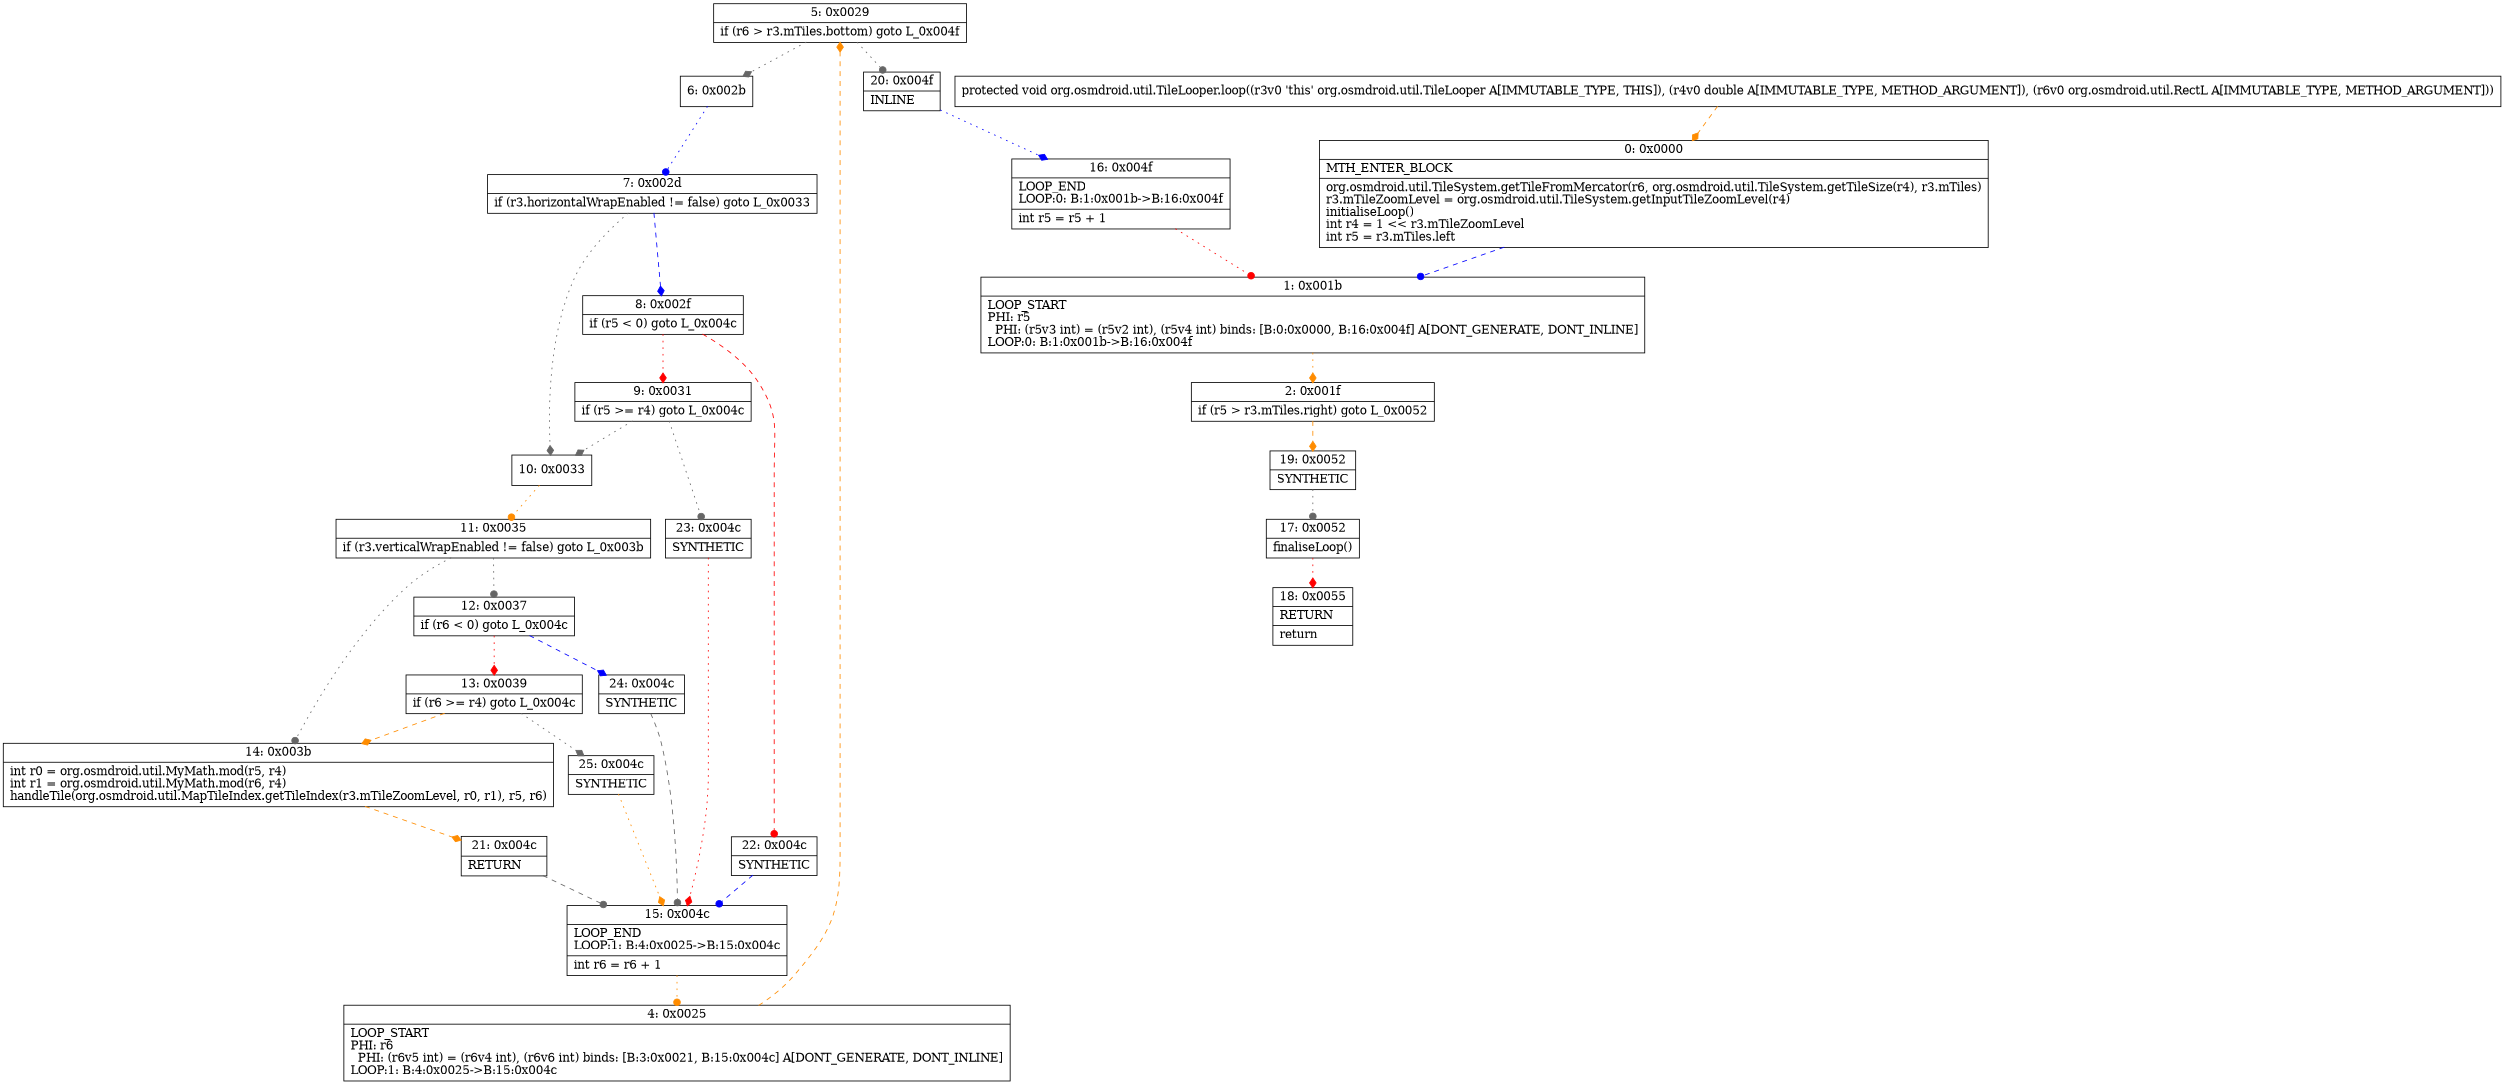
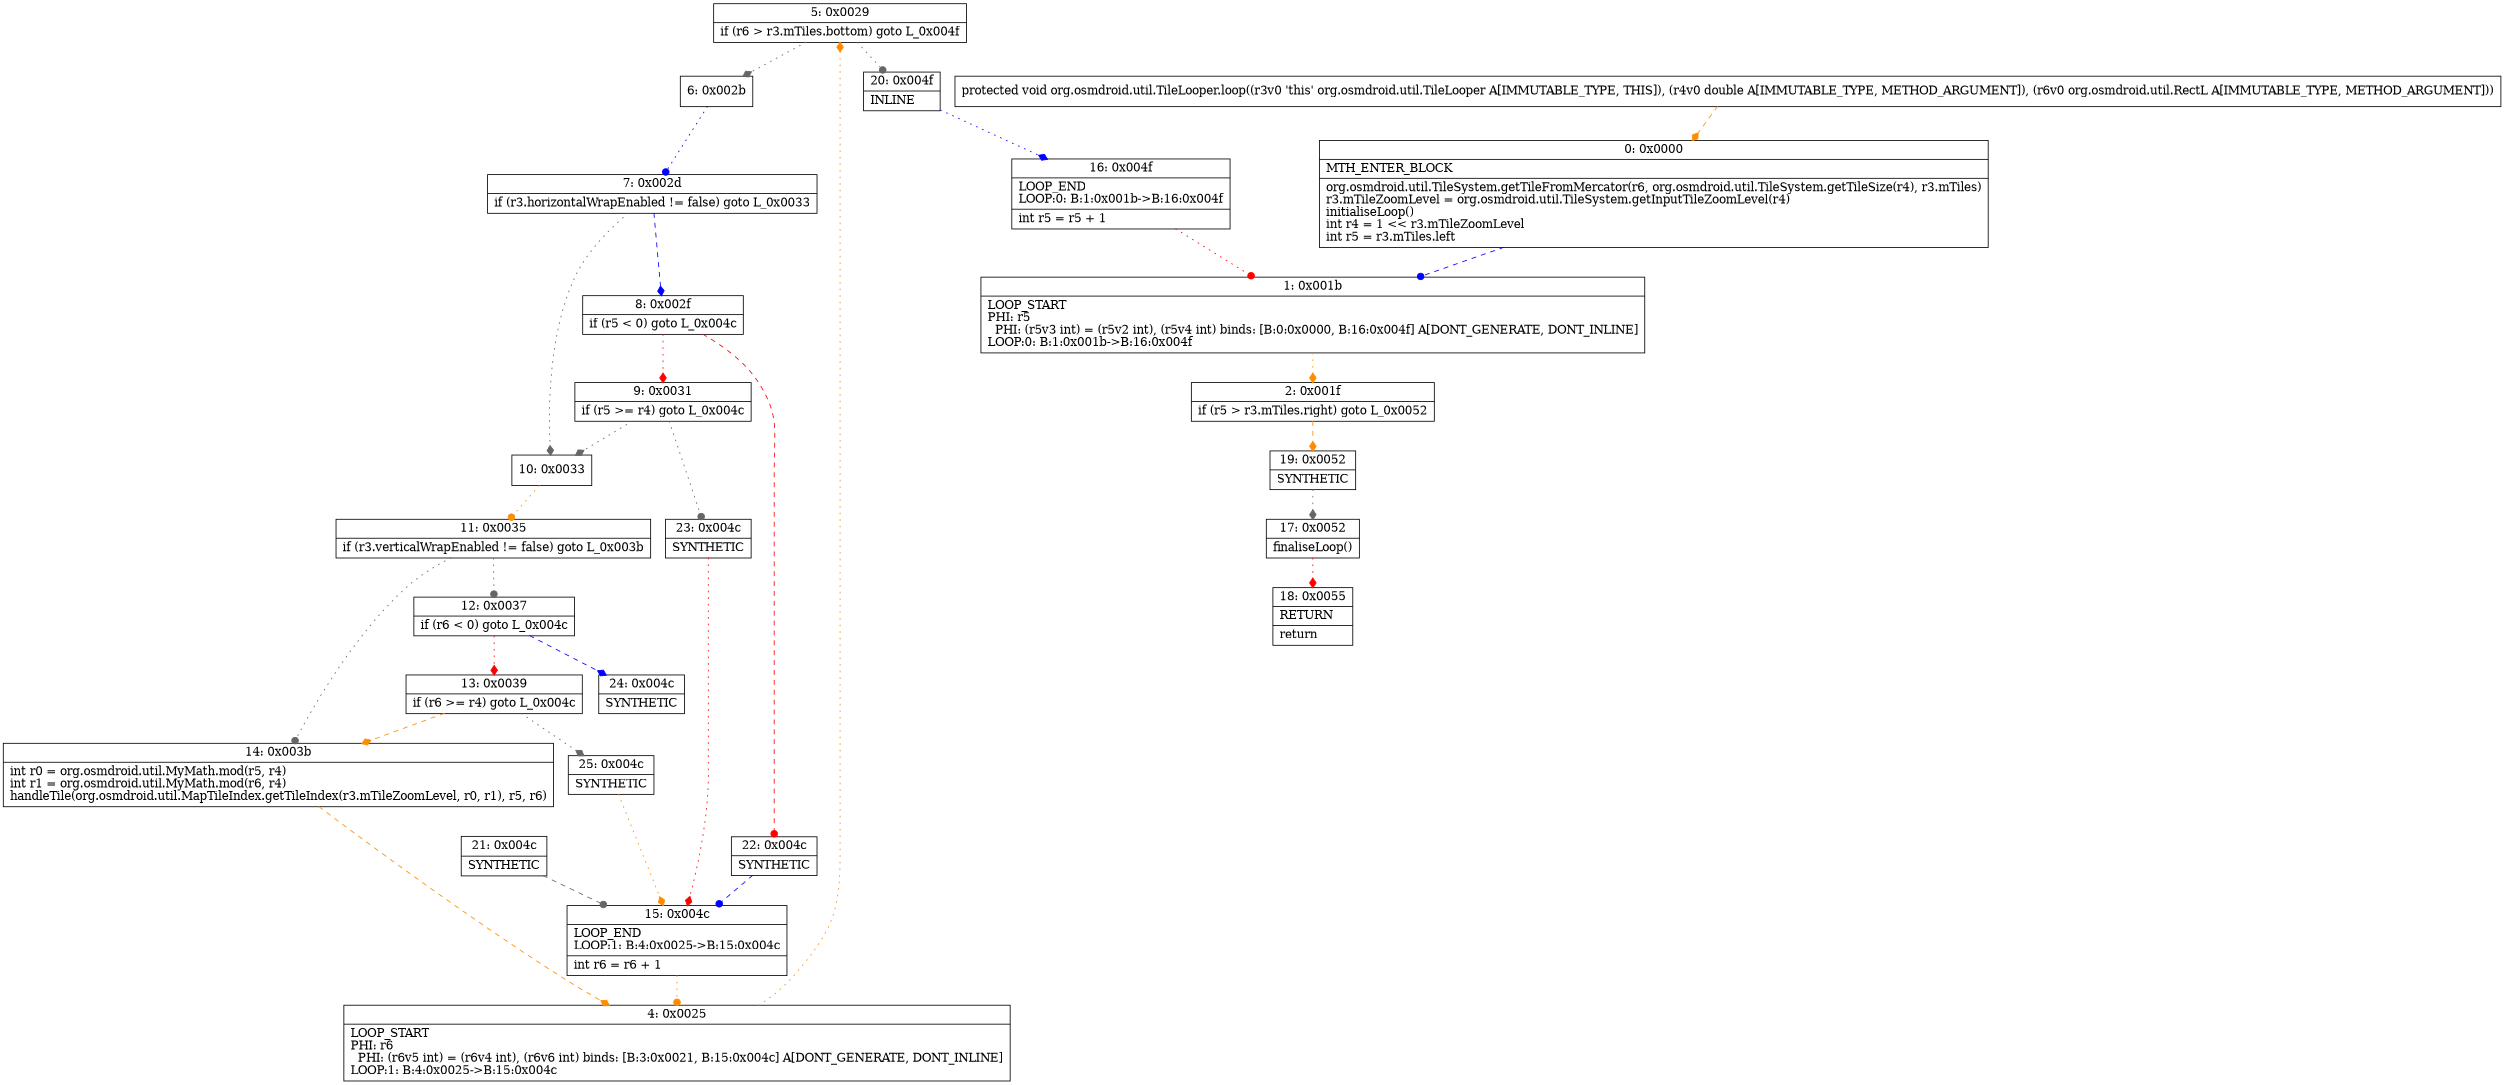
edge "19: 0x0052" -> "17: 0x0052": arrowhead dot -> diamond
edge "4: 0x0025" -> "5: 0x0029": style dashed -> dotted
edge "24: 0x004c" -> "15: 0x004c": removed
edge "14: 0x003b" -> "21: 0x004c": now "14: 0x003b" -> "4: 0x0025"
node "21: 0x004c": text "RETURN" -> "SYNTHETIC"
